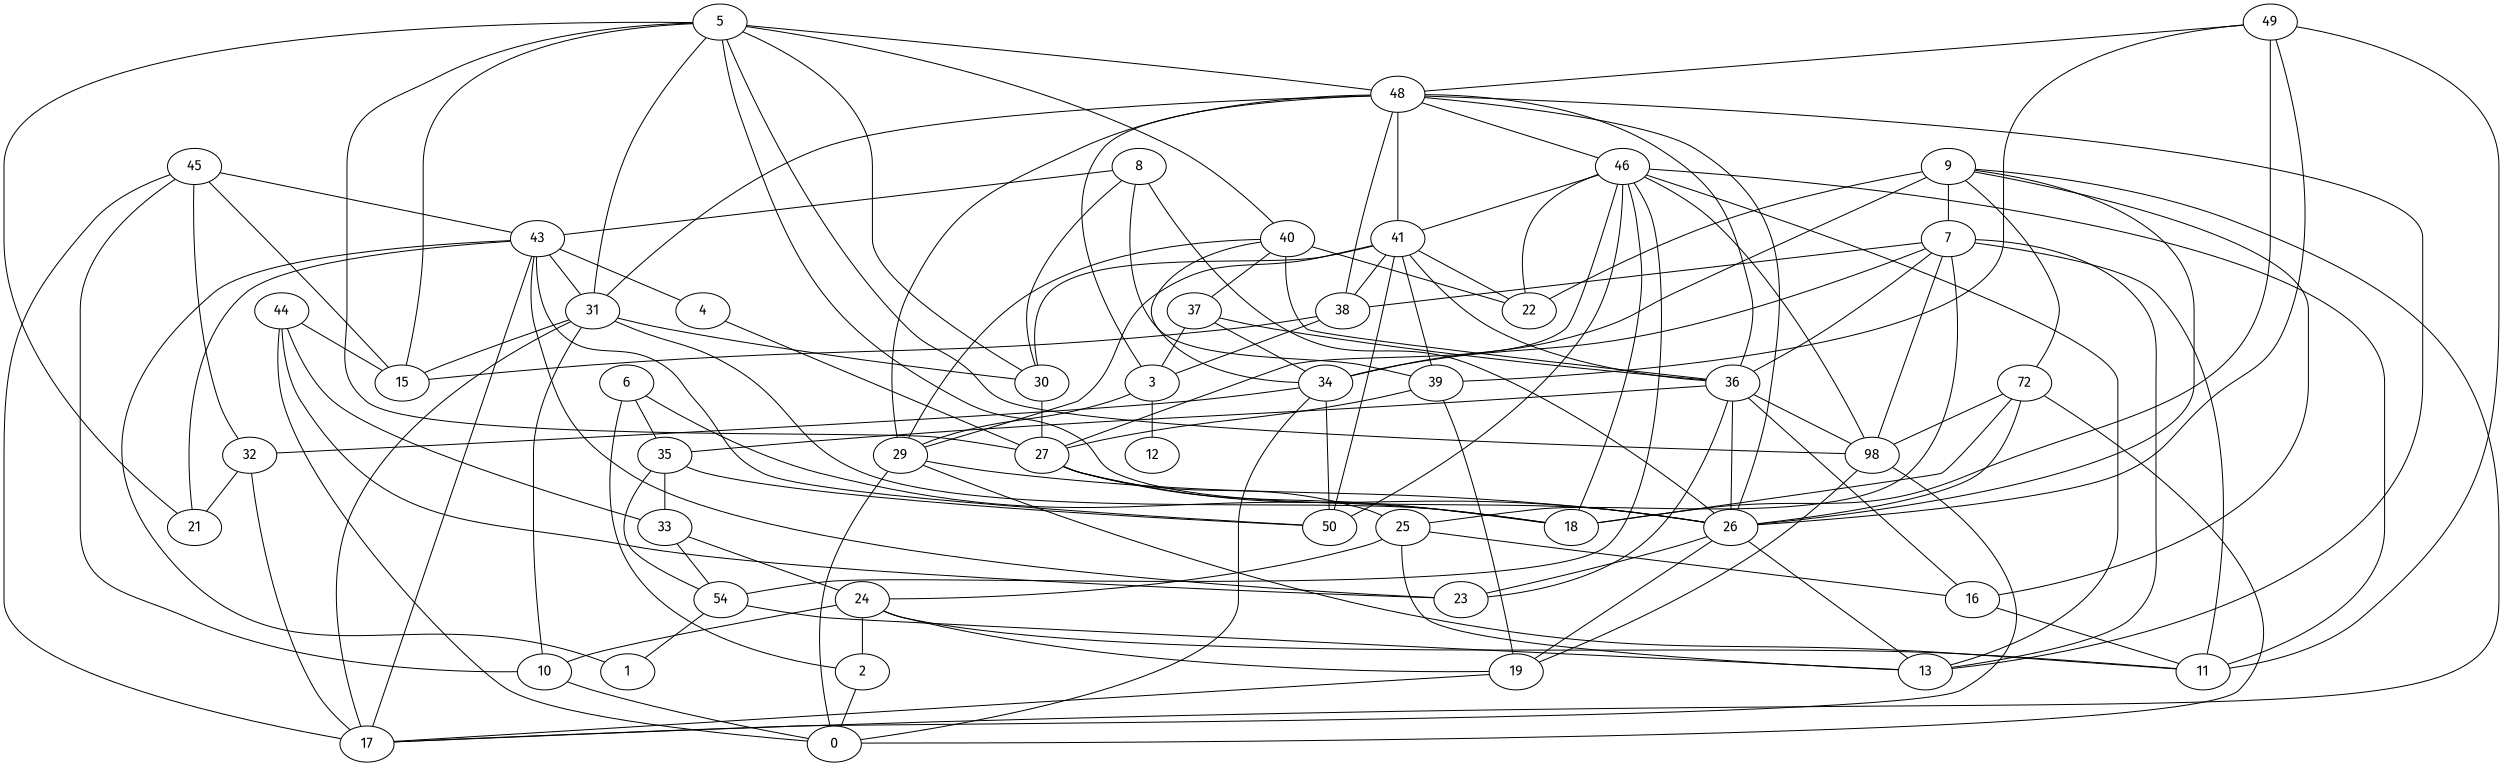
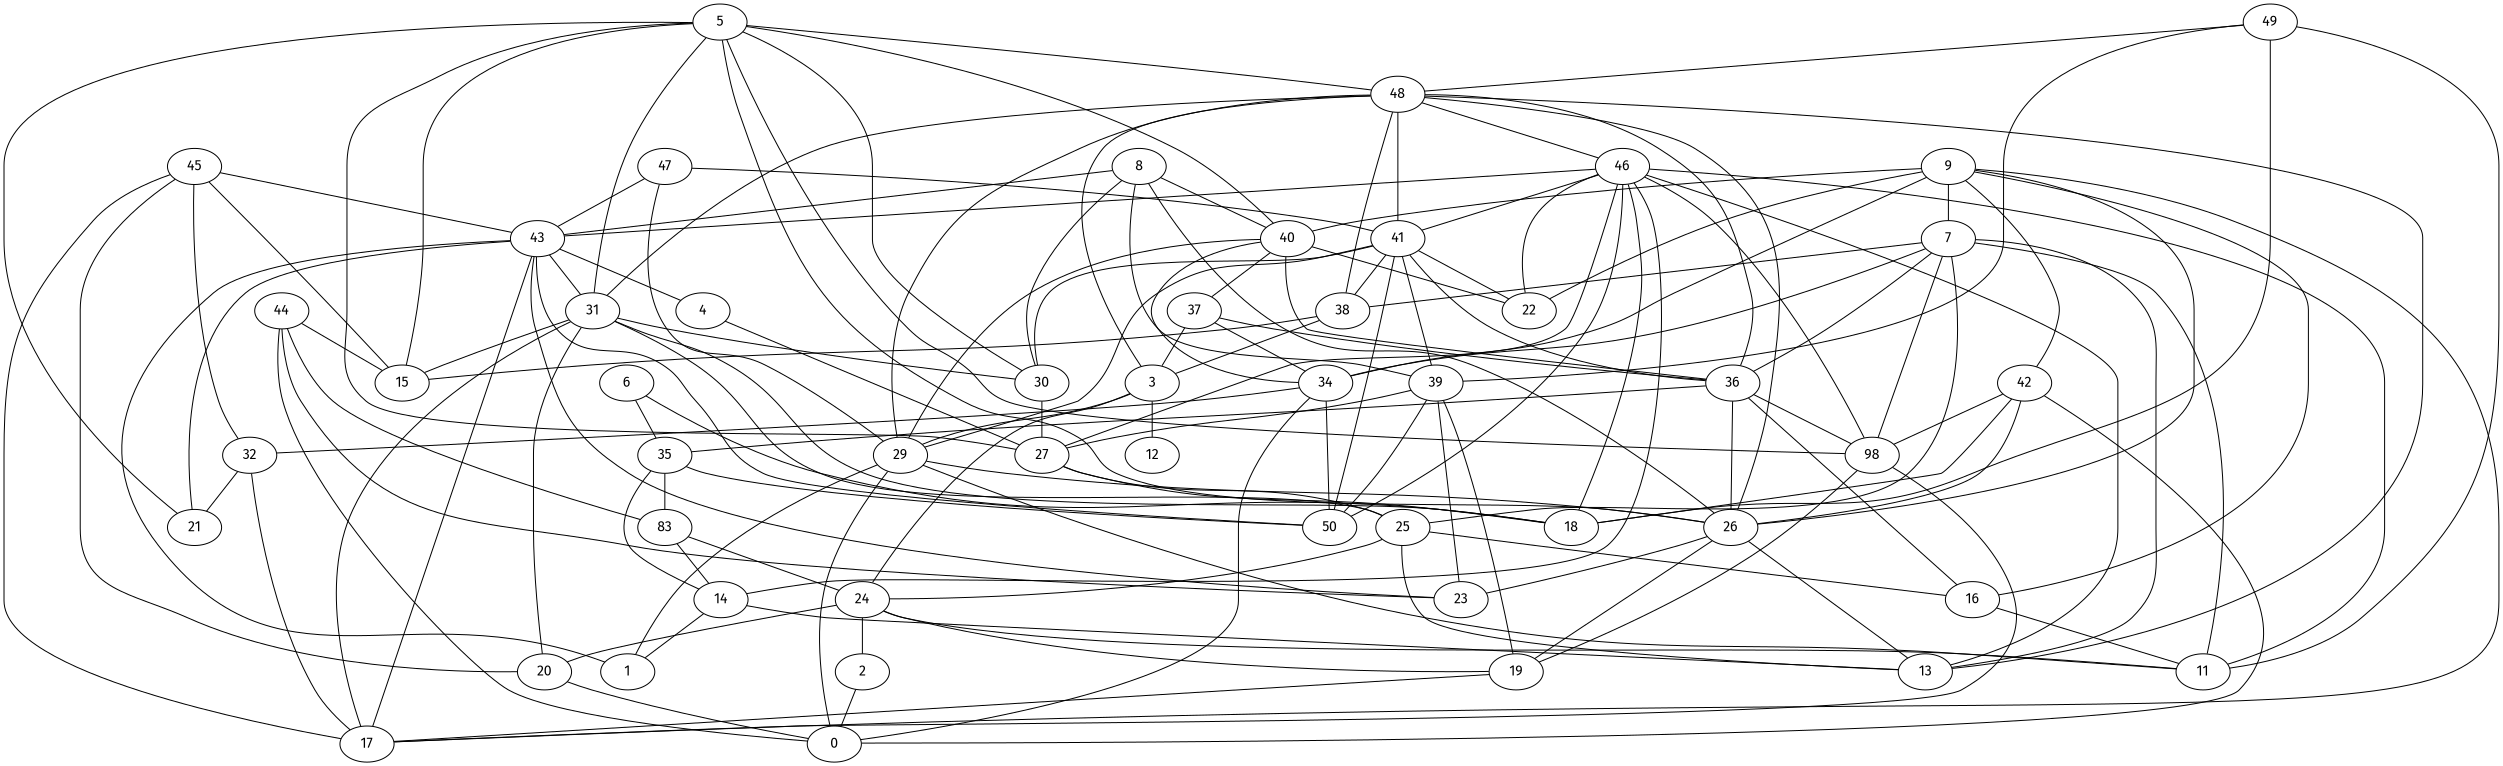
node "47": added
edge "9" -- "40": added
edge "8" -- "40": added
edge "46" -- "43": added
node "72": label "72" -> "42"
edge "49" -- "26": removed
edge "3" -- "24": added
edge "39" -- "50": added
edge "31" -- "25": added
edge "27" -- "26": removed
node "33": label "33" -> "83"
edge "29" -- "1": added
edge "36" -- "23": now "39" -- "23"
edge "6" -- "2": removed
node "54": label "54" -> "14"
node "10": label "10" -> "20"
